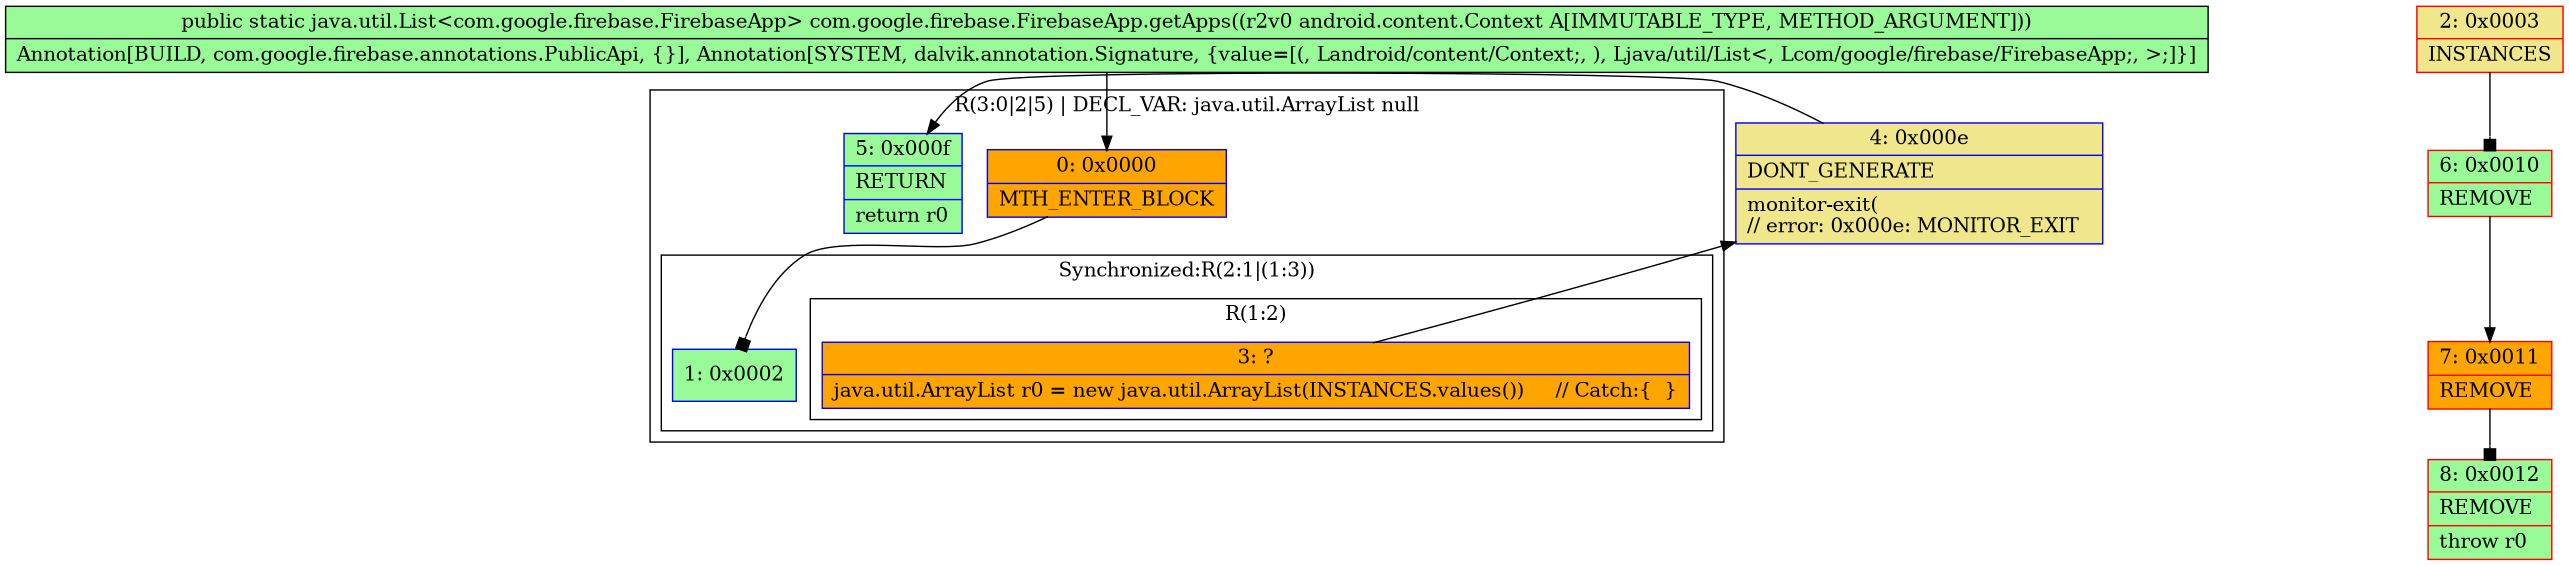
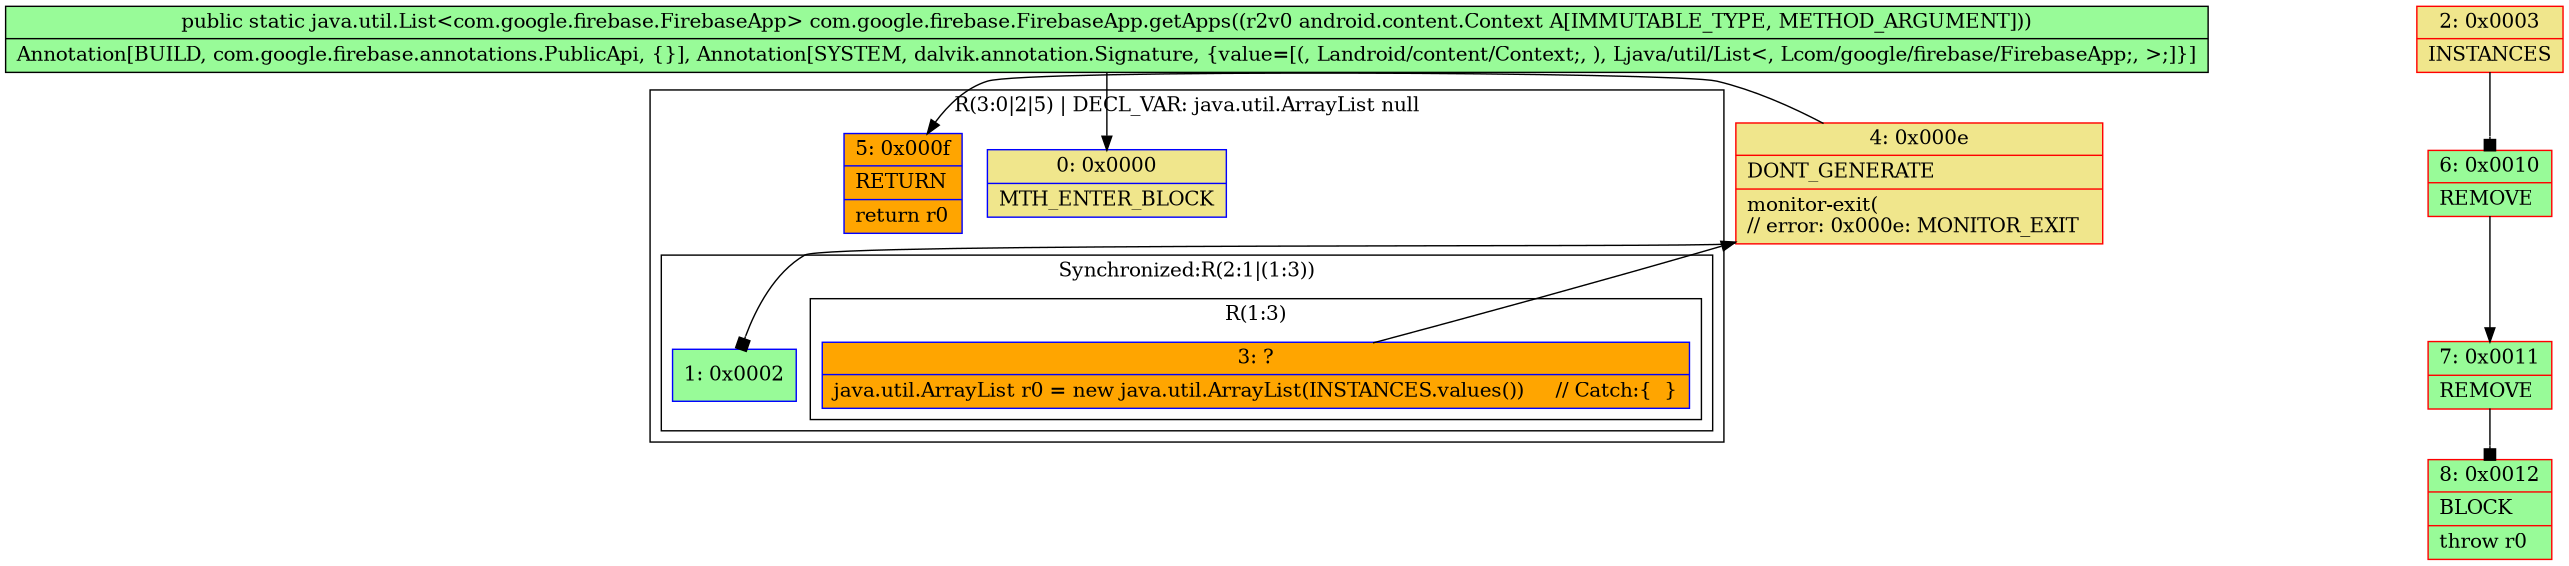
node "5: 0x000f": fillcolor palegreen -> orange
node "0: 0x0000": fillcolor orange -> khaki
node "4: 0x000e": color blue -> red
edge "0: 0x0000" -> "1: 0x0002": now "4: 0x000e" -> "1: 0x0002"
cluster "R(1:2)": label "R(1:2)" -> "R(1:3)"
node "7: 0x0011": fillcolor orange -> palegreen
node "8: 0x0012": text "REMOVE" -> "BLOCK"
